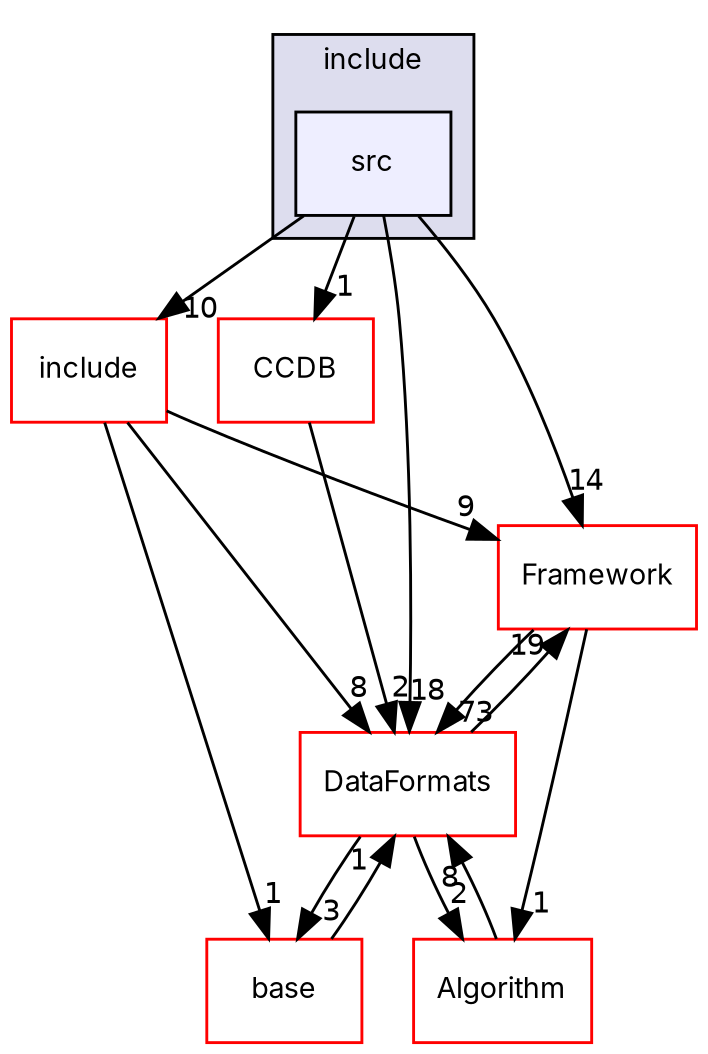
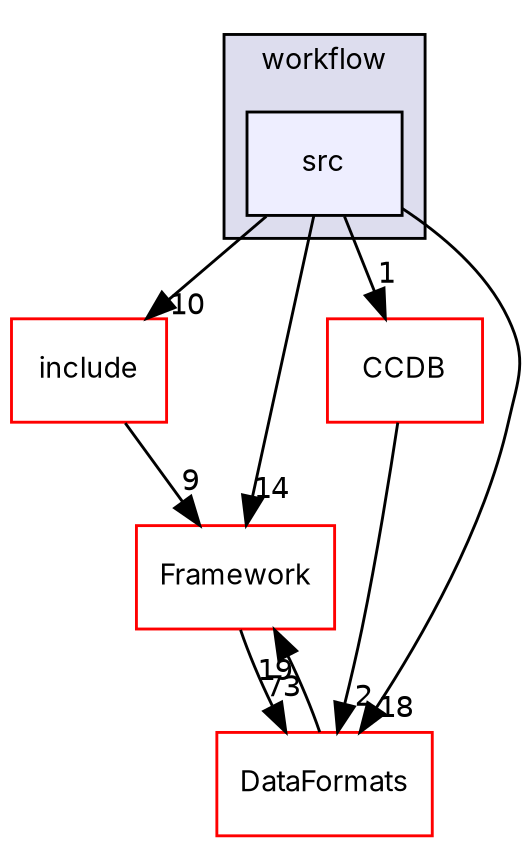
cluster "include": label "include" -> "workflow"
edge "include" -> "DataFormats": removed
node "base": removed
node "Algorithm": removed
